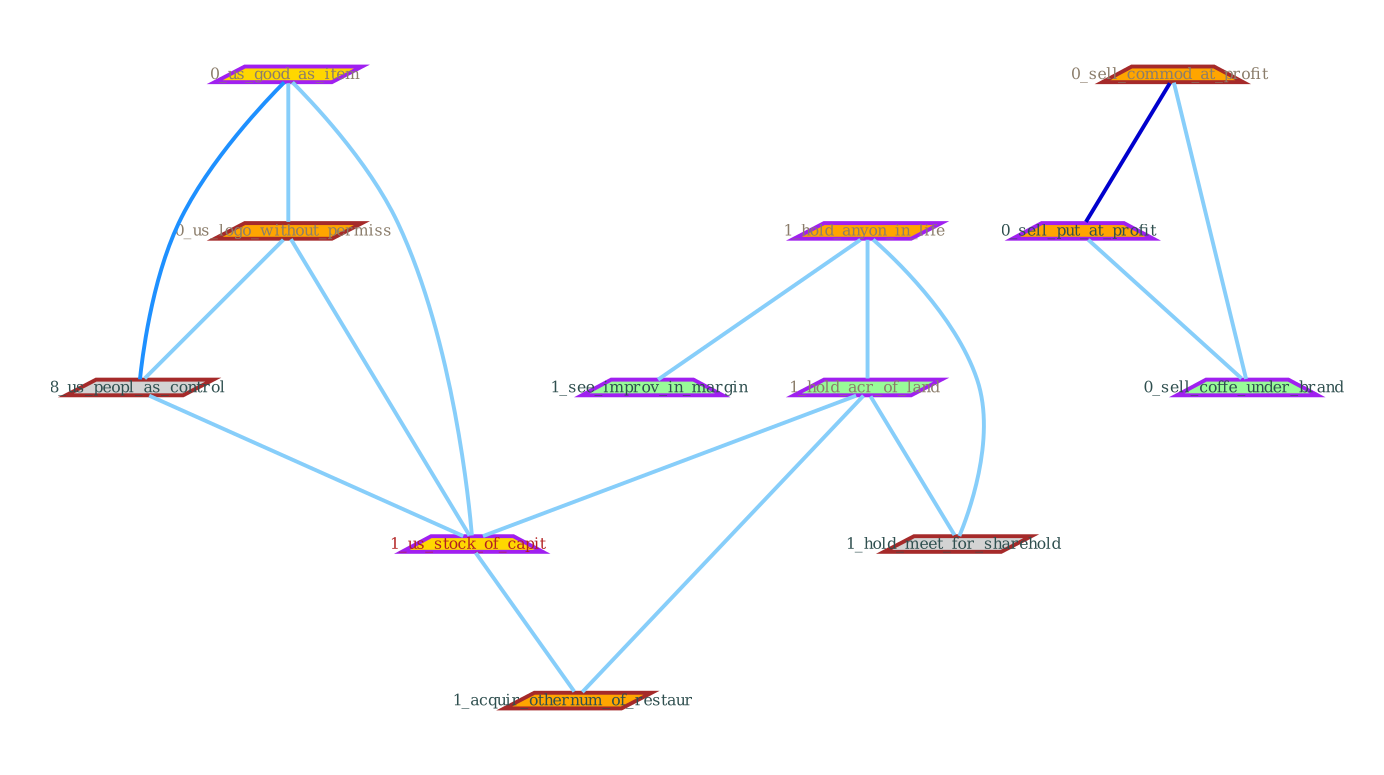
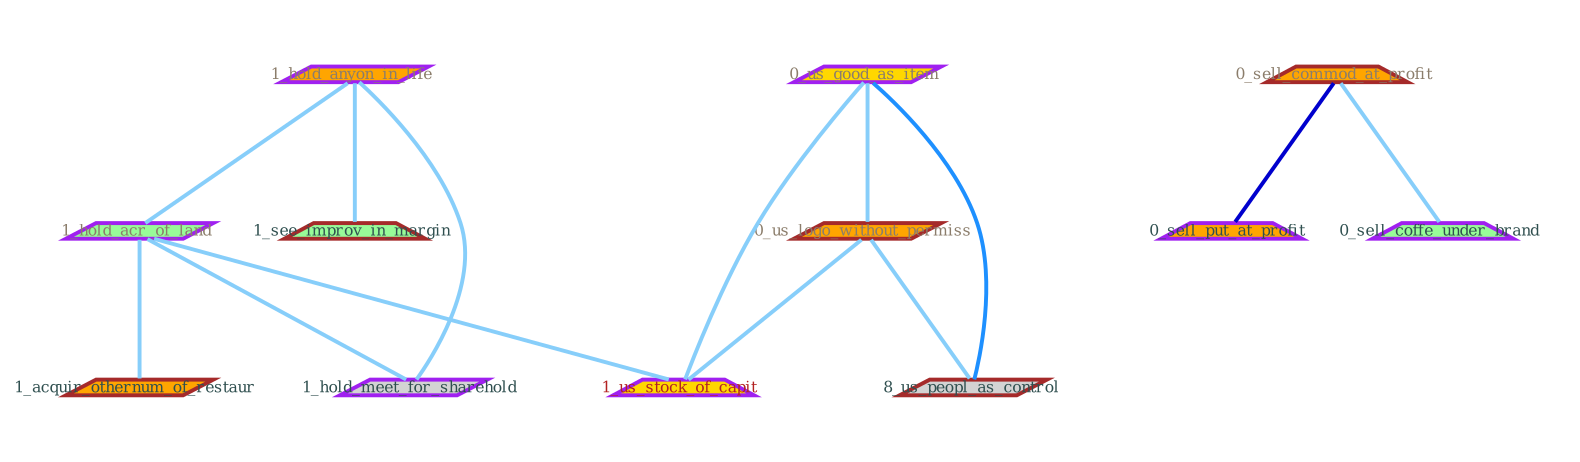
edge "0_sell_put_at_profit" -- "0_sell_coffe_under_brand": removed
node "1_see_improv_in_margin": color purple -> brown
edge "8_us_peopl_as_control" -- "1_us_stock_of_capit": removed
node "1_hold_meet_for_sharehold": color brown -> purple
edge "1_us_stock_of_capit" -- "1_acquir_othernum_of_restaur": removed
